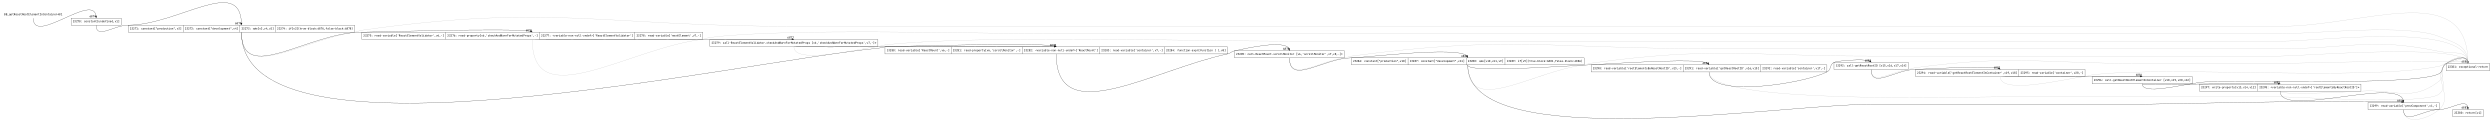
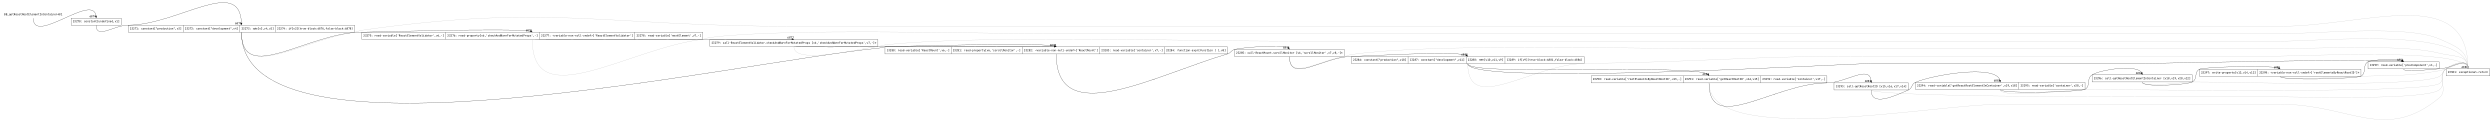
edge "23296: call-getReactRootElementInContainer [v18,v19,v20,v12]" -> "23301: exceptional-return": color black -> gray
edge "23299: read-variable['prevComponent',v1,-]" -> "23301: exceptional-return": color gray -> black
node "23300: return[v1]": removed
